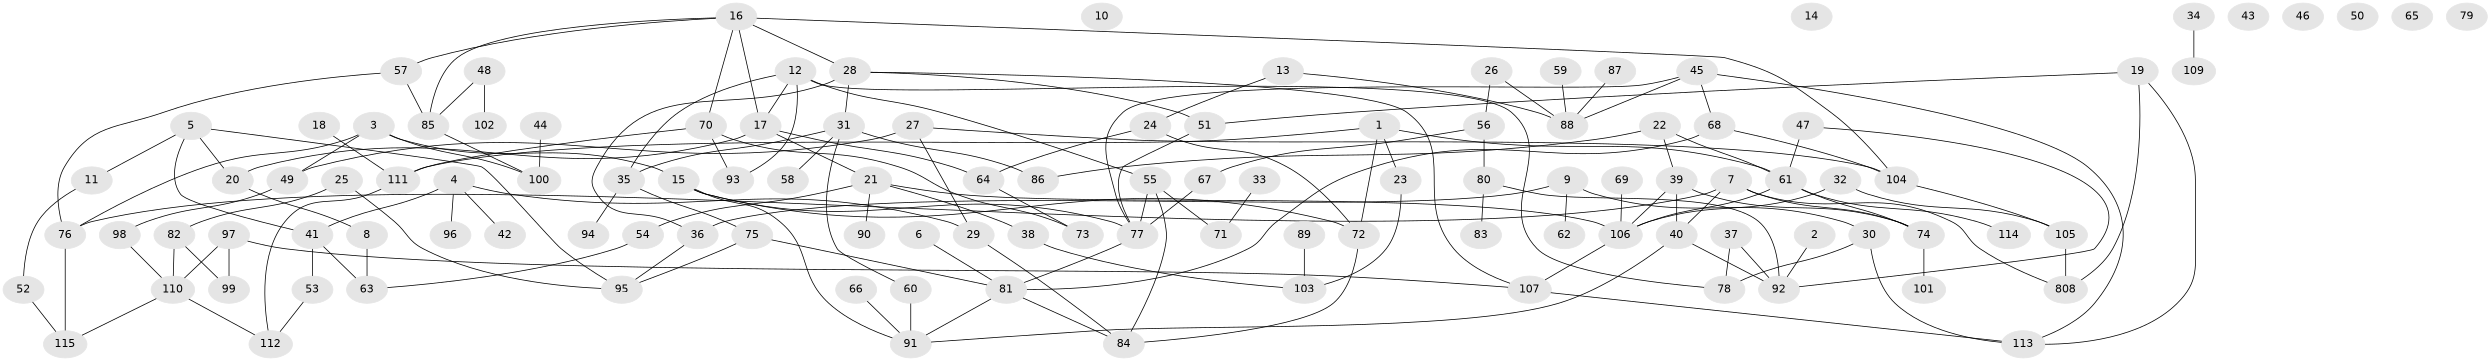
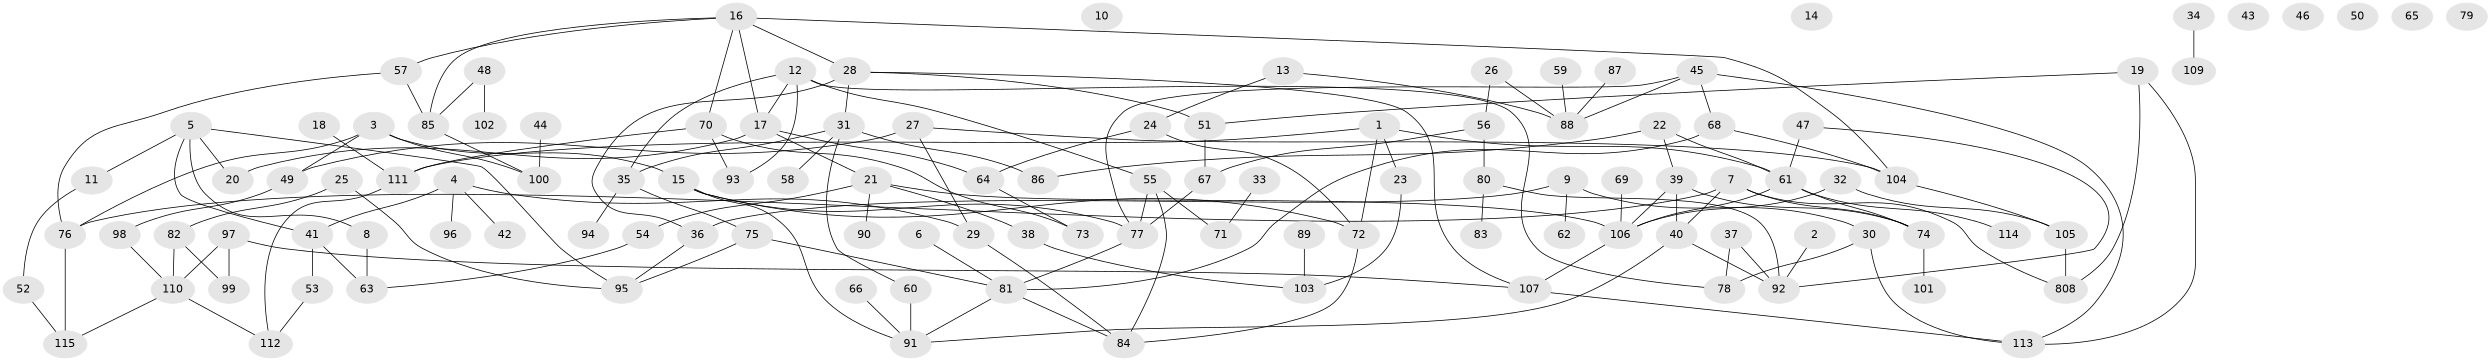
edge "51" -- "77": now "51" -- "67"
edge "20" -- "8": now "5" -- "8"
